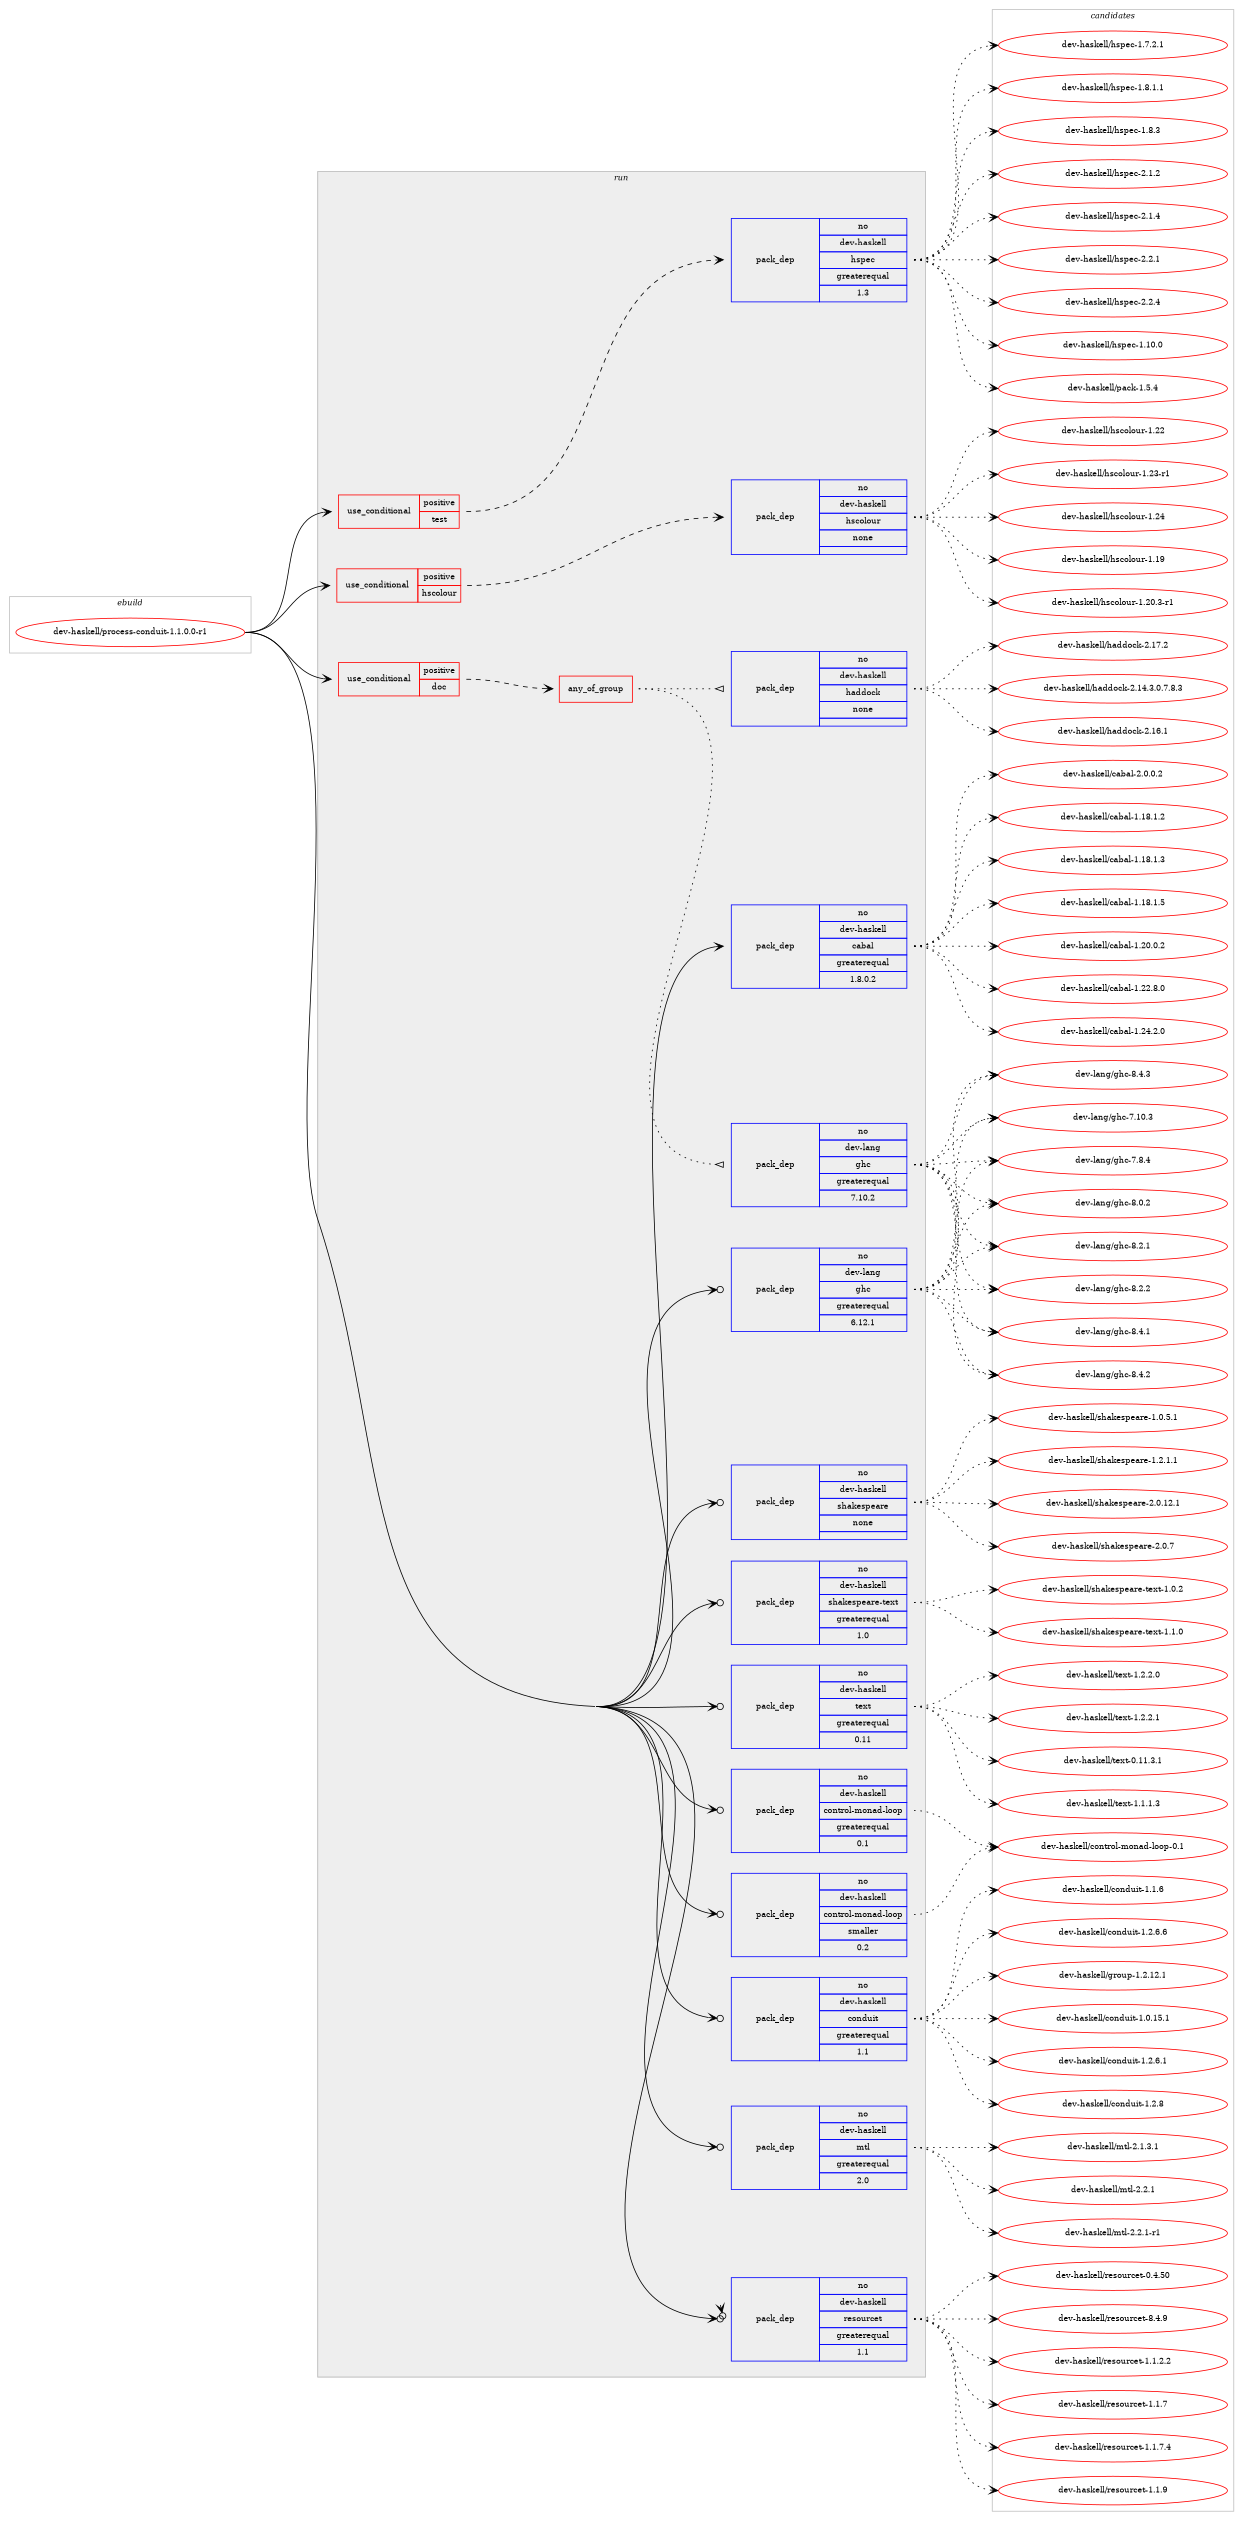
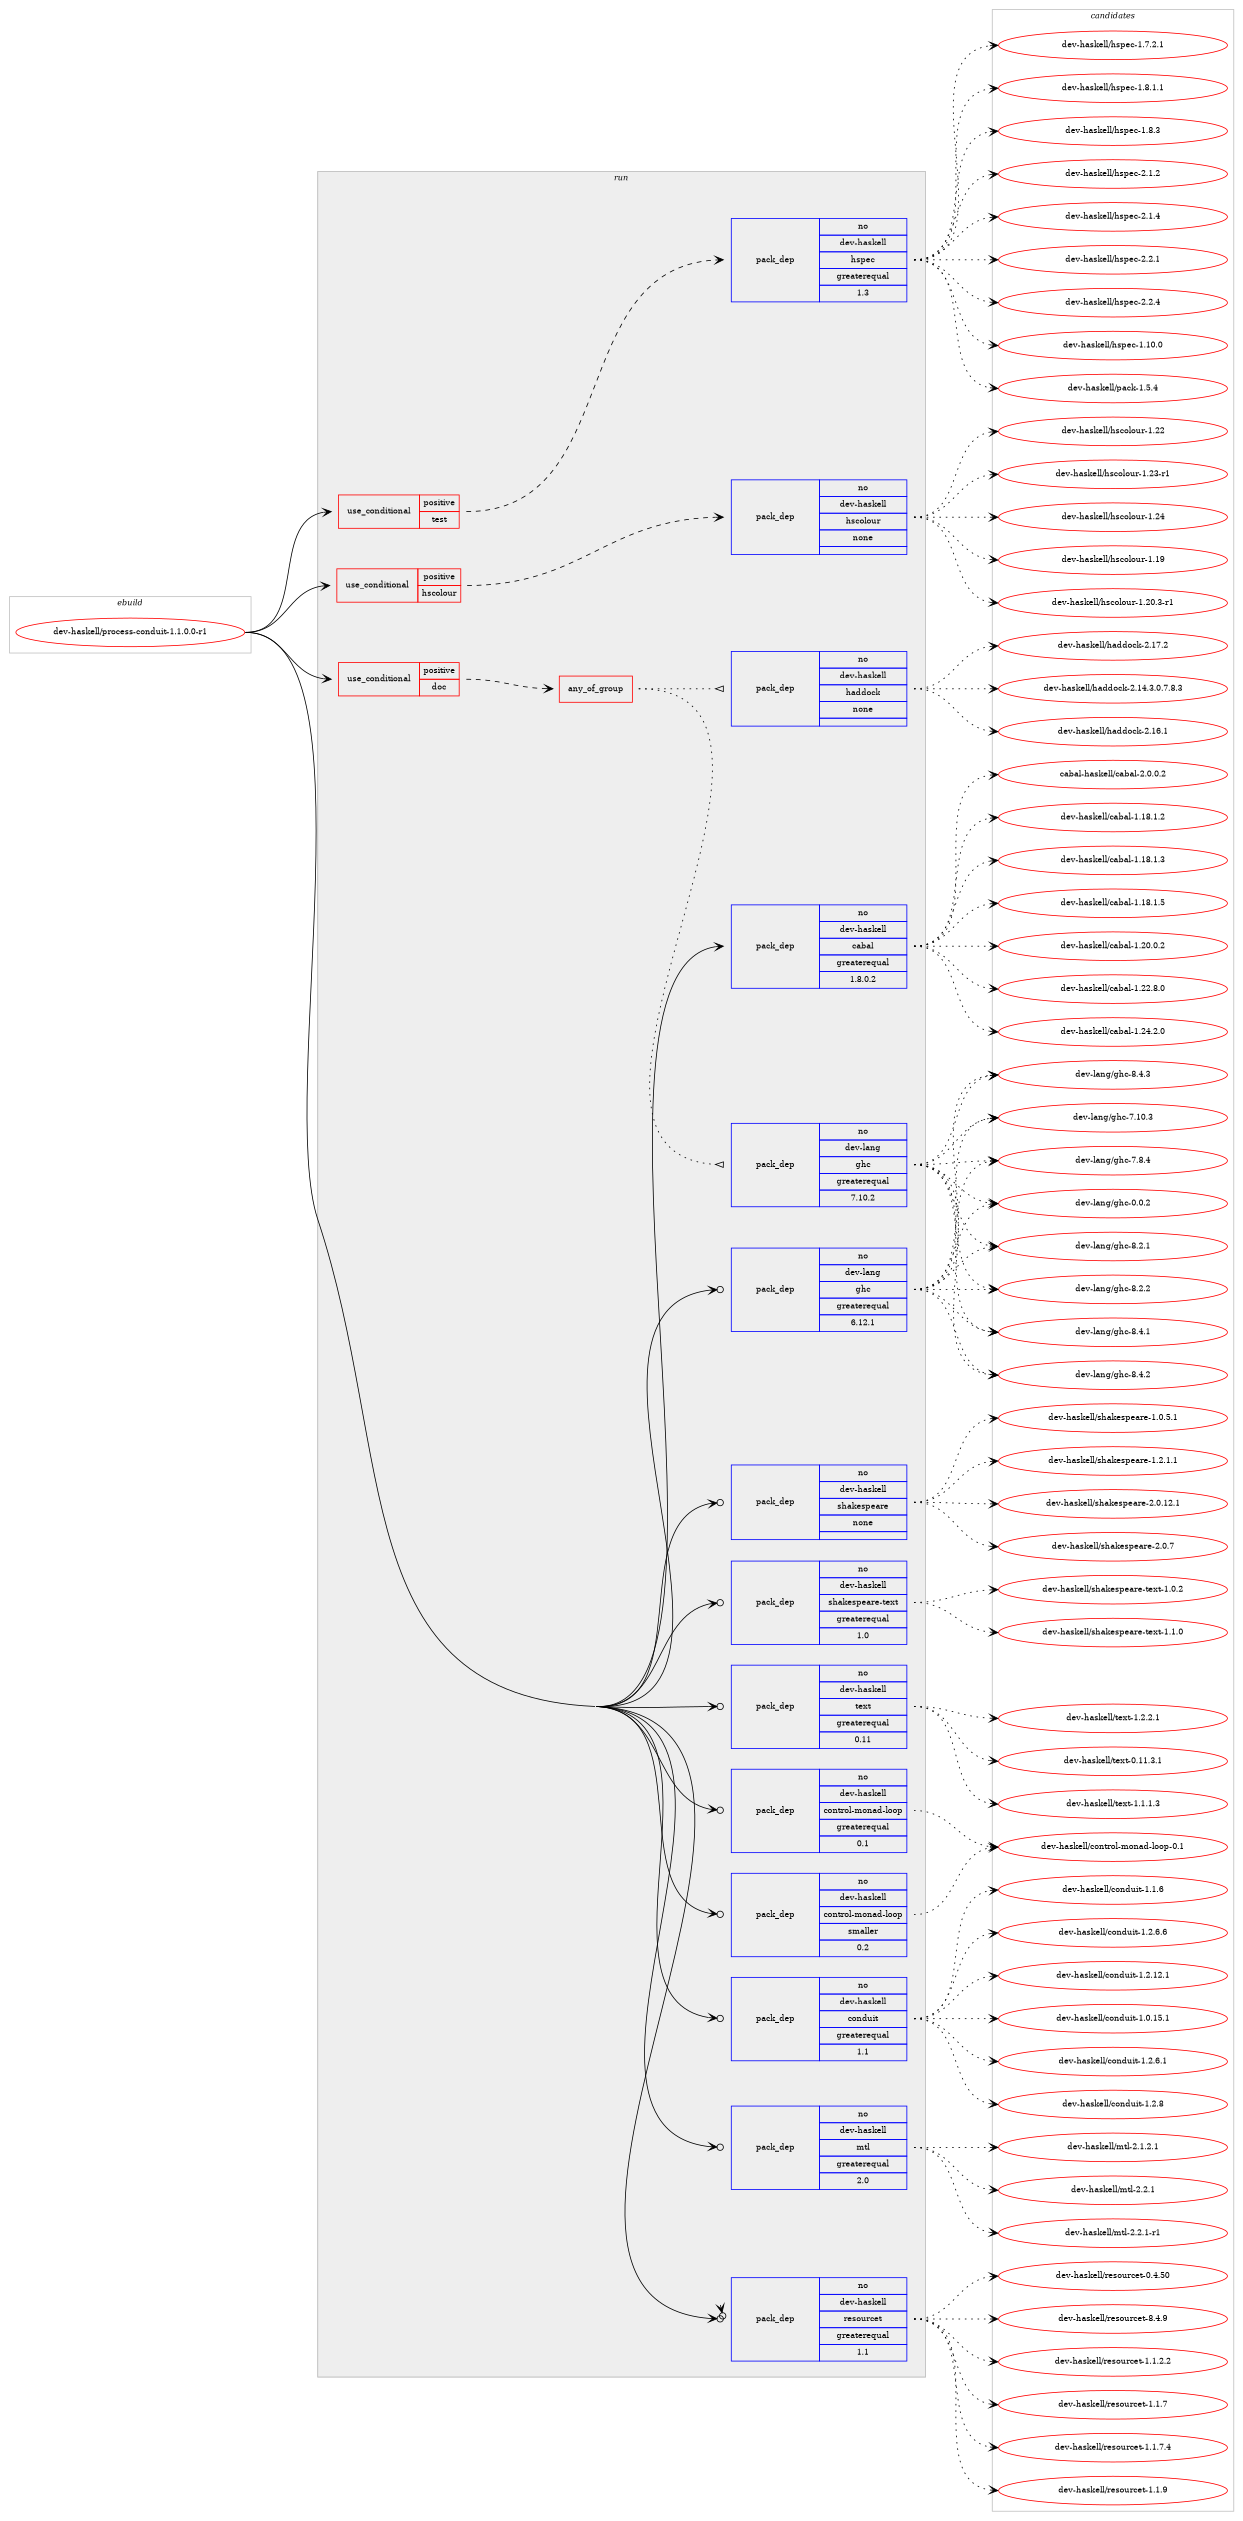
node "dev-haskell/cabal-2.0.0.2": label "dev-haskell/cabal-2.0.0.2" -> "cabal-haskell/cabal-2.0.0.2"
node "dev-lang/ghc-8.0.2": label "dev-lang/ghc-8.0.2" -> "dev-lang/ghc-0.0.2"
node "dev-haskell/text-1.2.2.0": removed
node "dev-haskell/group-1.2.12.1": label "dev-haskell/group-1.2.12.1" -> "dev-haskell/conduit-1.2.12.1"
node "dev-haskell/mtl-2.1.3.1": label "dev-haskell/mtl-2.1.3.1" -> "dev-haskell/mtl-2.1.2.1"
